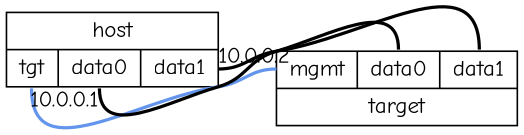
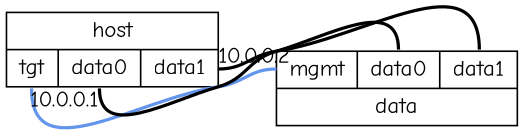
node "mgmt": text "target" -> "data"
